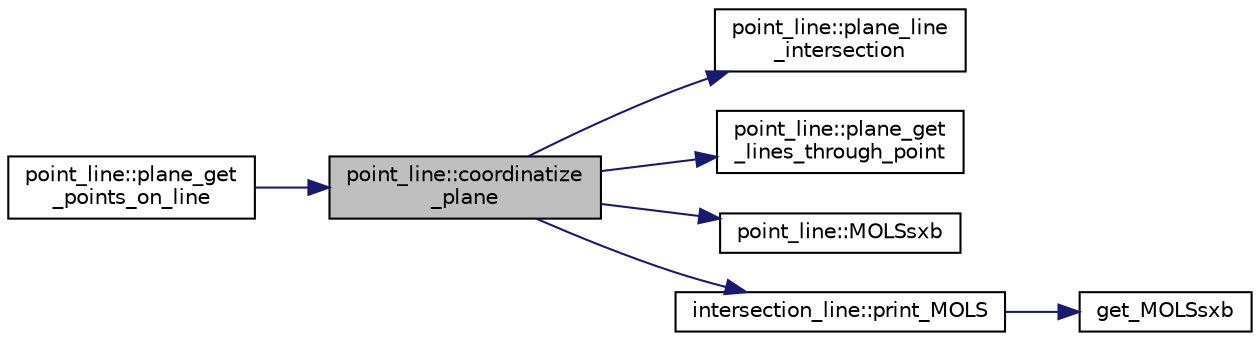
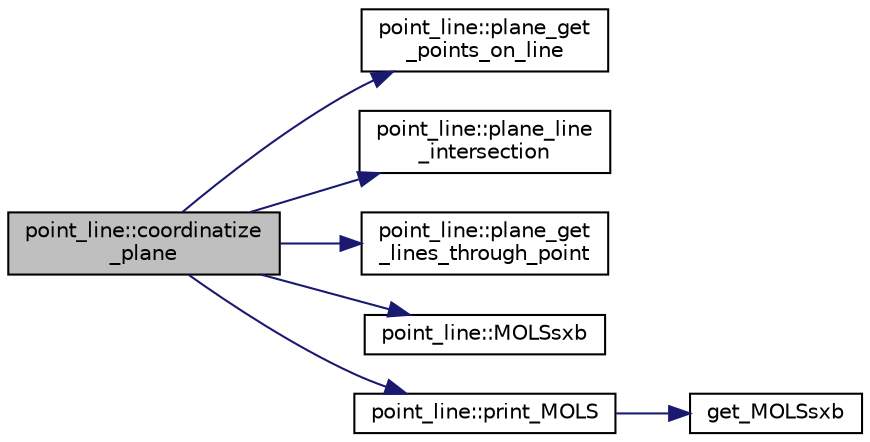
edge "point_line::plane_get _points_on_line" -> "point_line::coordinatize _plane": reversed
node "intersection_line::print_MOLS": label "intersection_line::print_MOLS" -> "point_line::print_MOLS"
